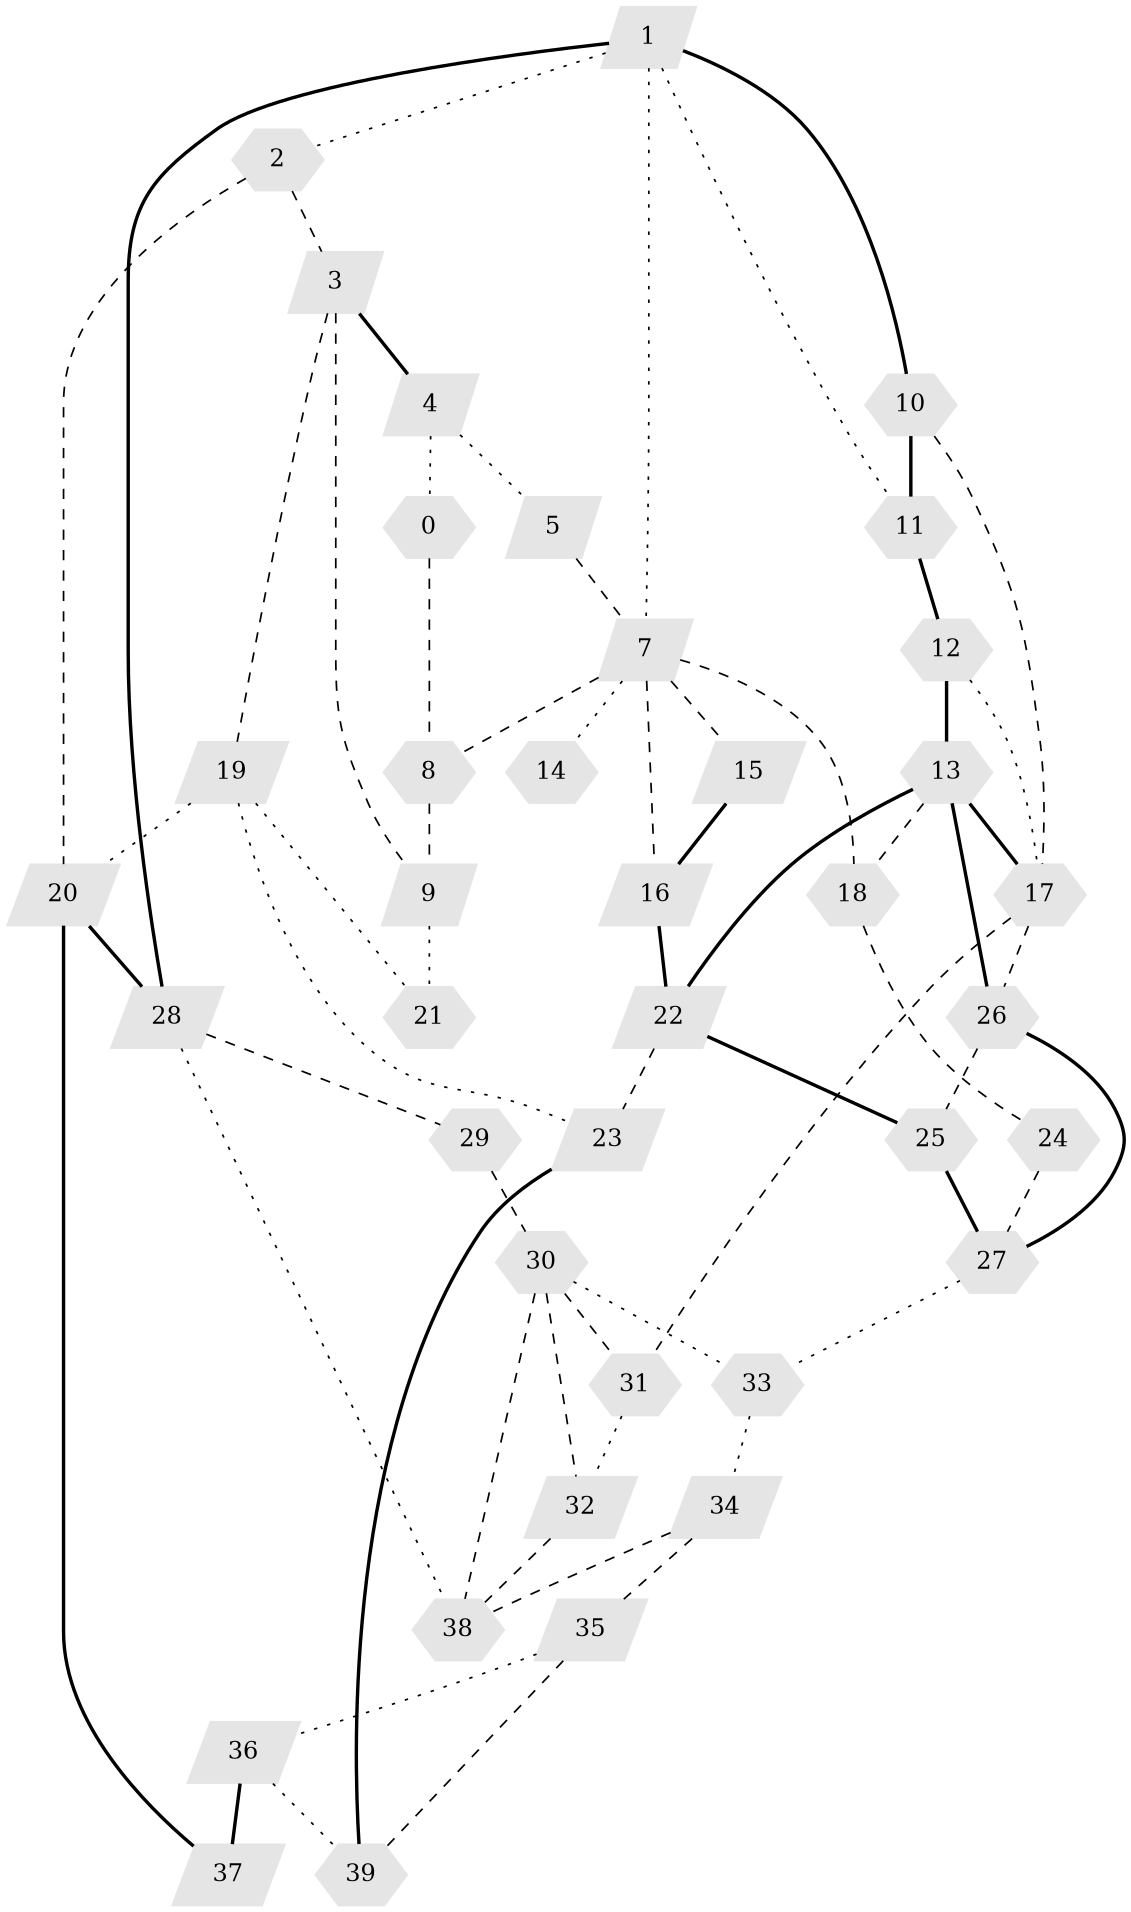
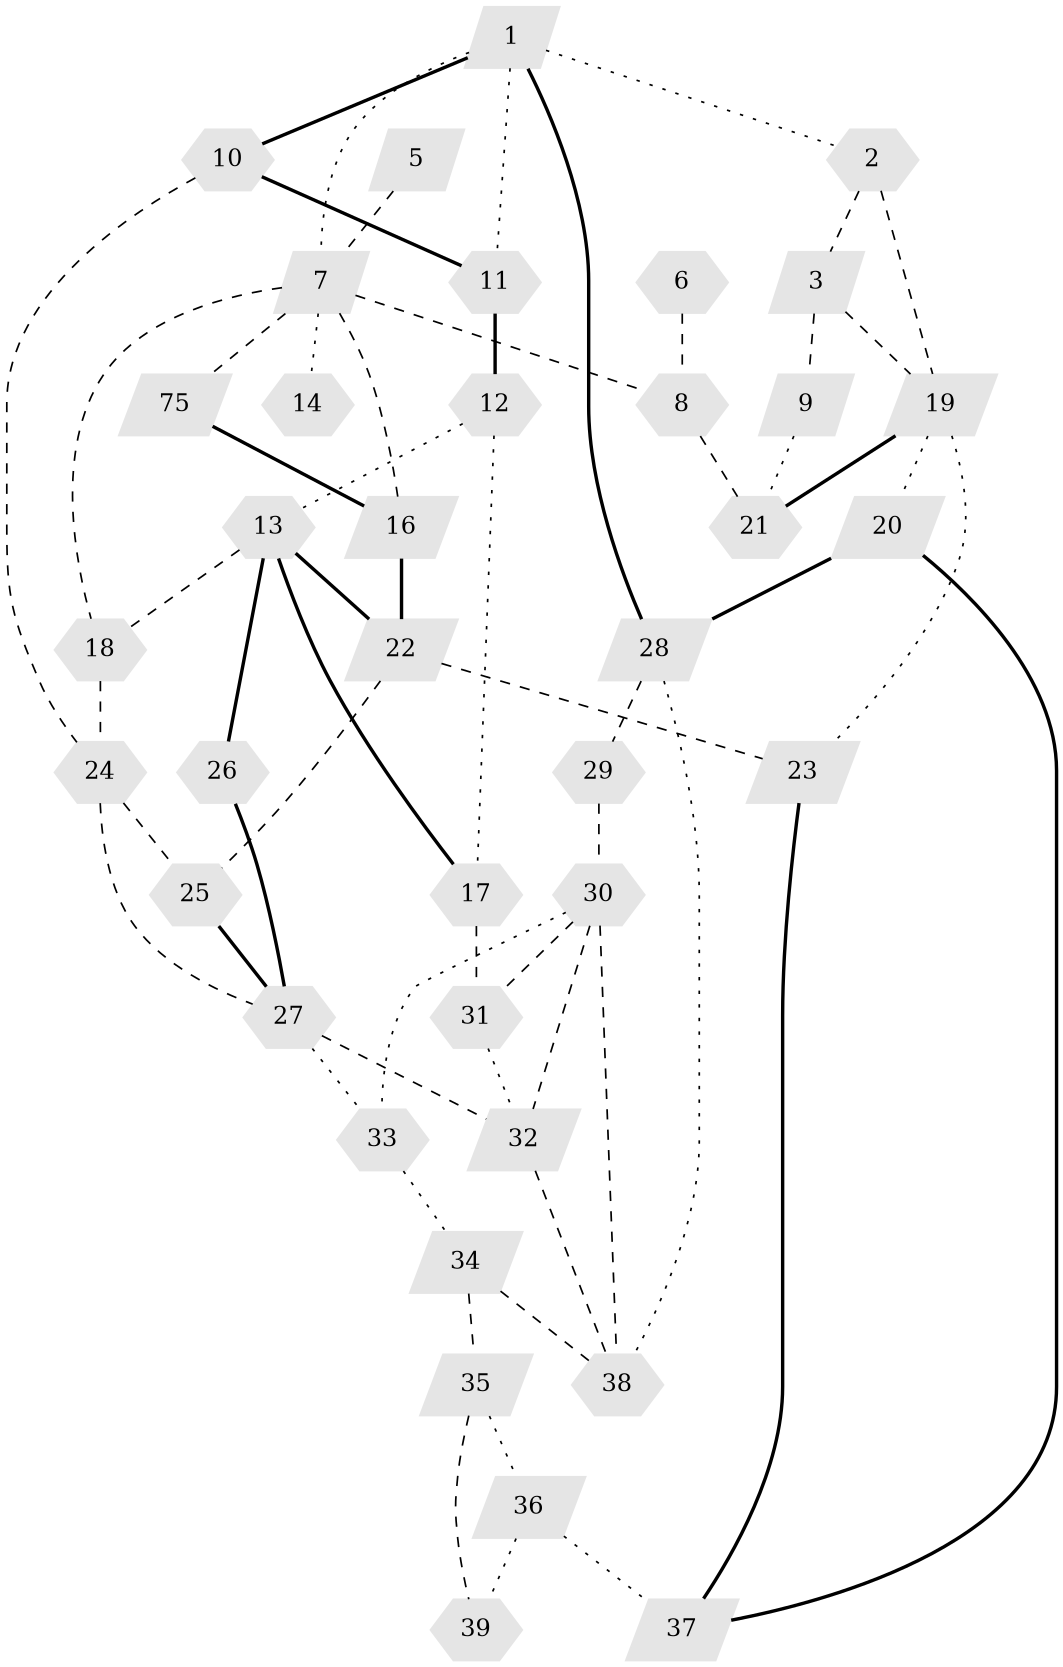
node "4": removed
edge "2" -- "20": now "2" -- "19"
node "0": label "0" -> "6"
edge "10" -- "17": now "10" -- "24"
edge "12" -- "13": style bold -> dotted
node "15": label "15" -> "75"
edge "8" -- "9": now "8" -- "21"
edge "19" -- "21": style dotted -> bold
edge "17" -- "26": removed
edge "27" -- "32": added
edge "22" -- "25": style bold -> dashed
edge "26" -- "25": now "24" -- "25"
edge "23" -- "39": now "23" -- "37"
edge "36" -- "37": style bold -> dotted
